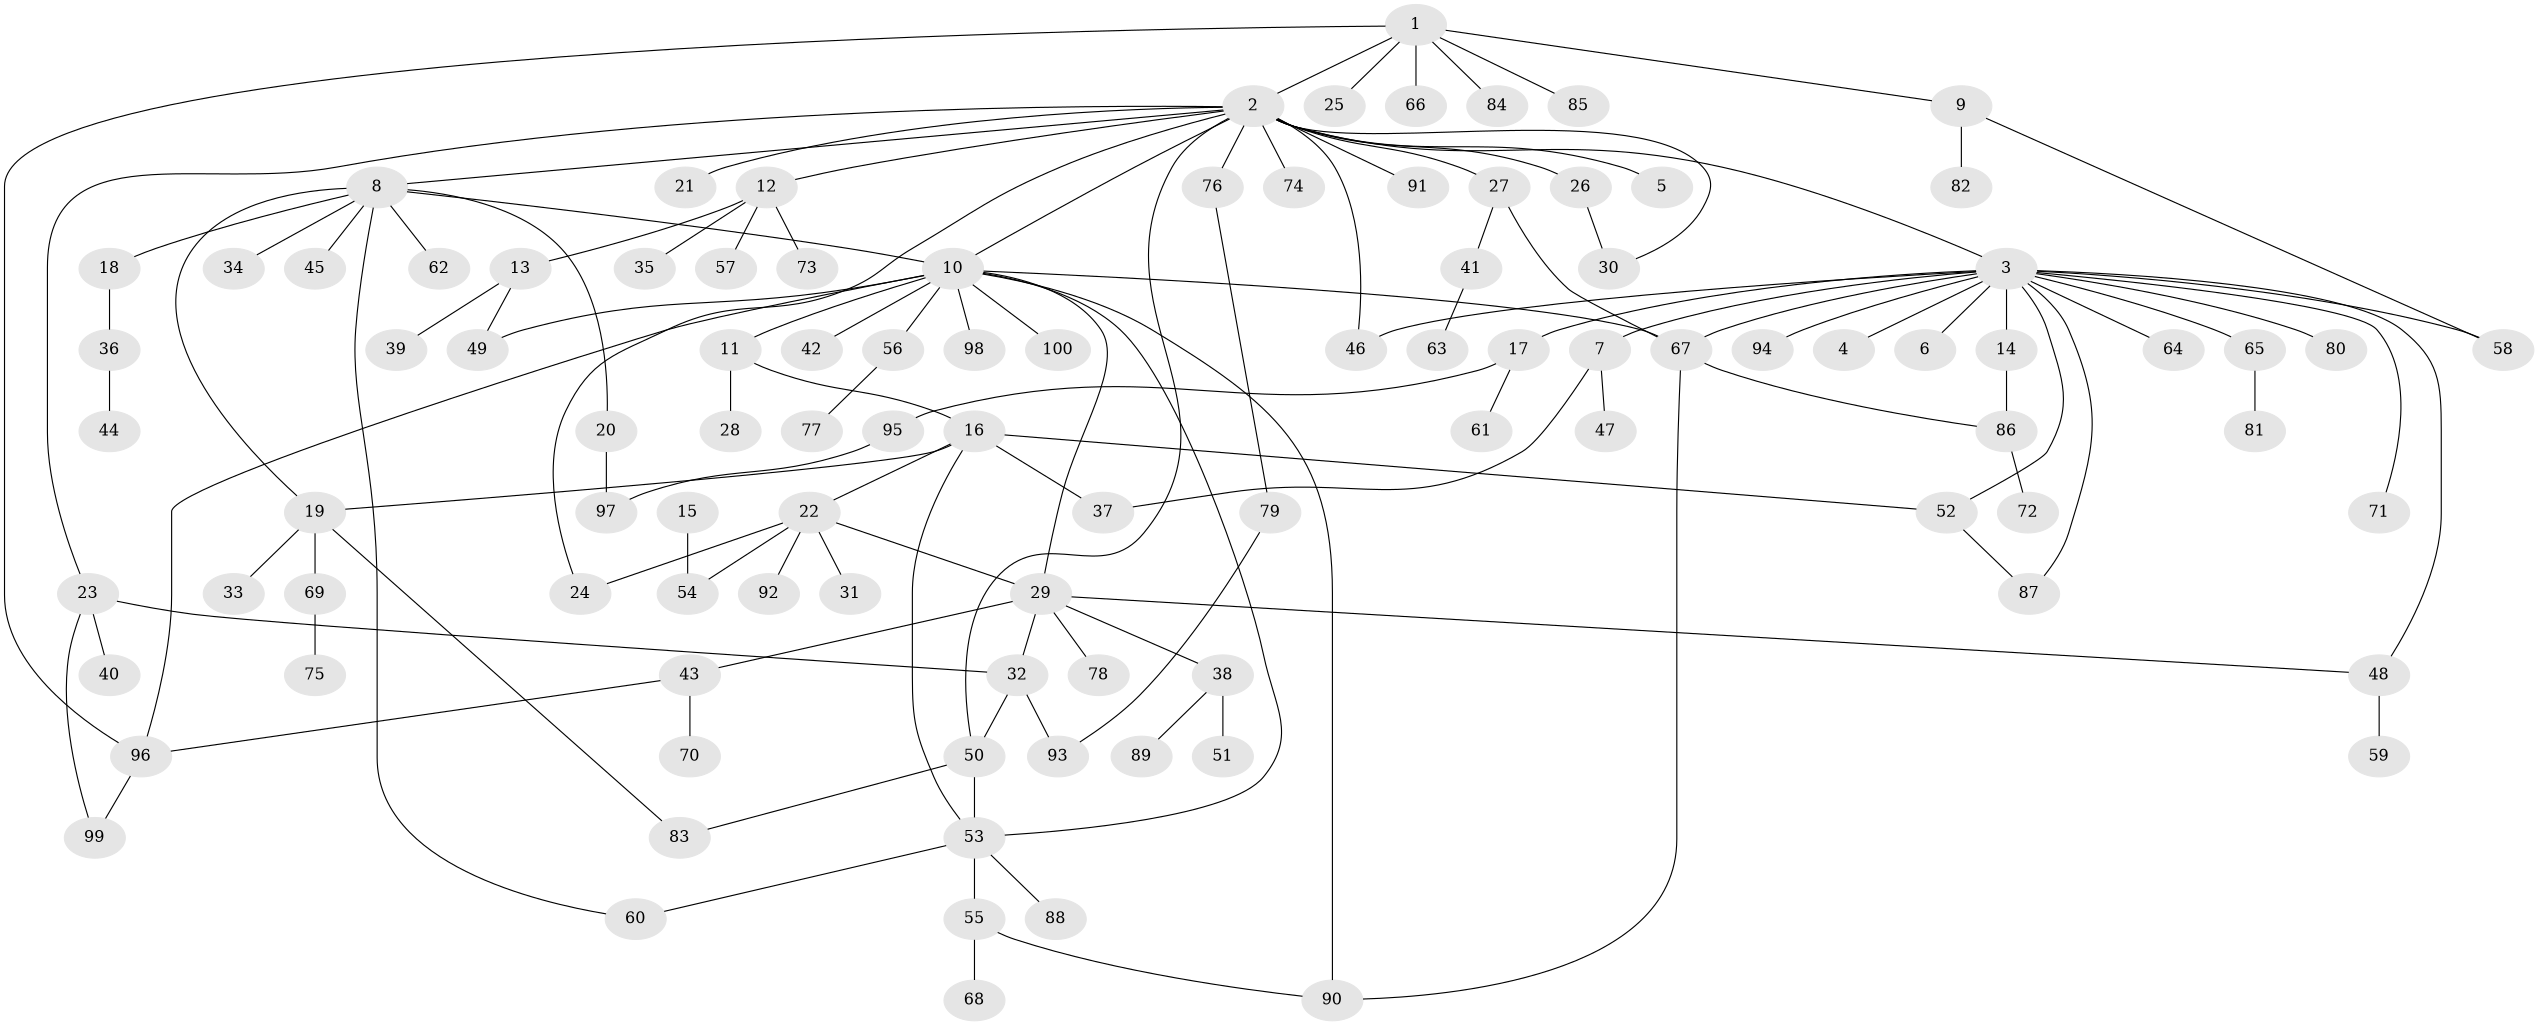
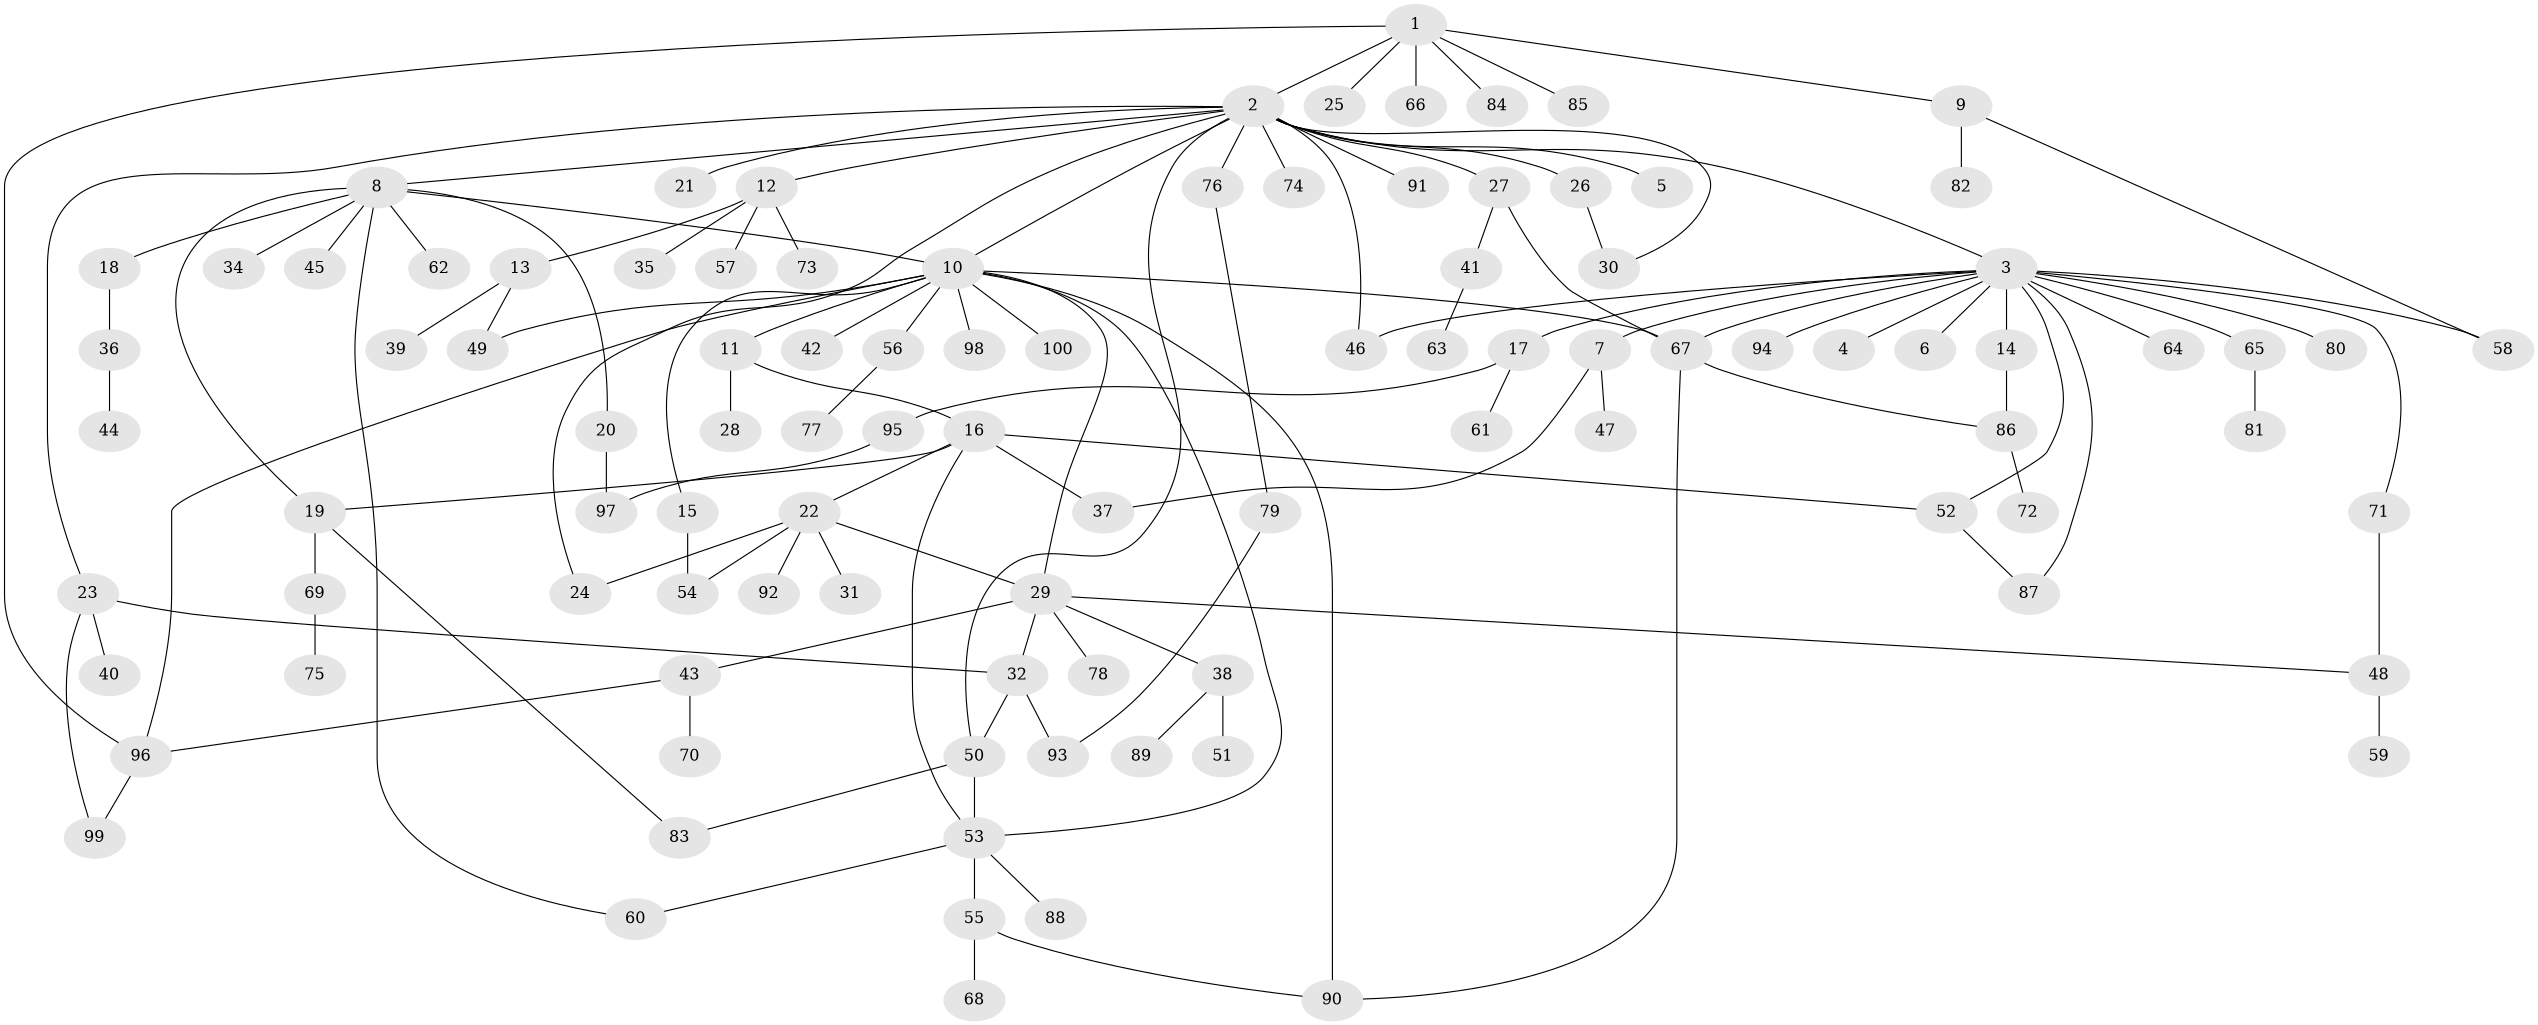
edge "10" -- "15": added
edge "3" -- "48": now "71" -- "48"
node "33": removed
